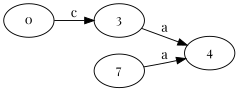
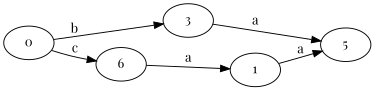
edge "0" -> "3": label "c" -> "b"
node "4": label "4" -> "5"
node "6": added
node "7": label "7" -> "1"
